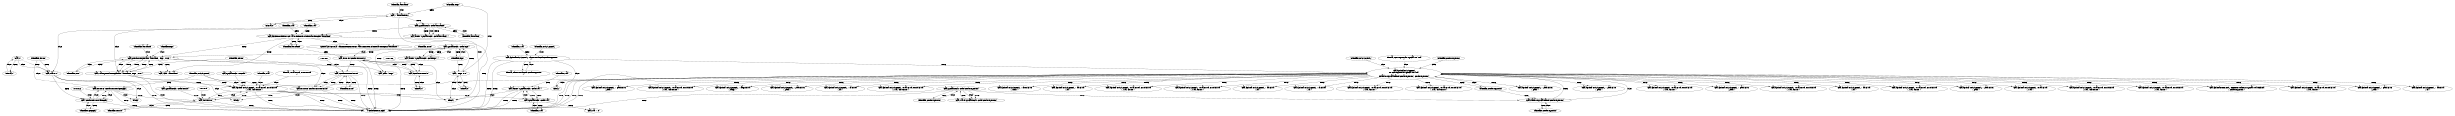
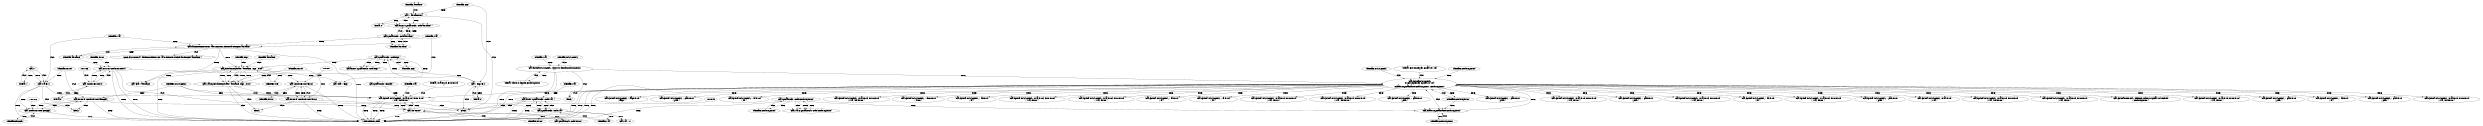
edge "(Call,*  attrname = 0)" -> "(Call,syscall_sock->code(attrname))": now "(Call,*  attrname = 0)" -> "(Call,assert( syscall_sock->code(attrname) ))"
edge "(Call,pseudo_set_job_attr( attrname , expr , true ))" -> "(Call,(char *)attrname)": label "CFG: " -> "DDG: "
edge "(Call,syscall_sock->code(terrno))" -> "(Call,(int)terrno)": reversed
